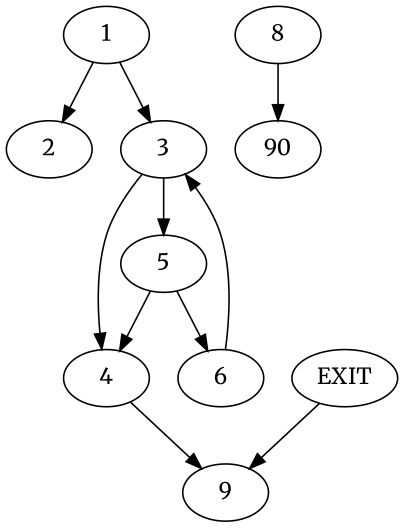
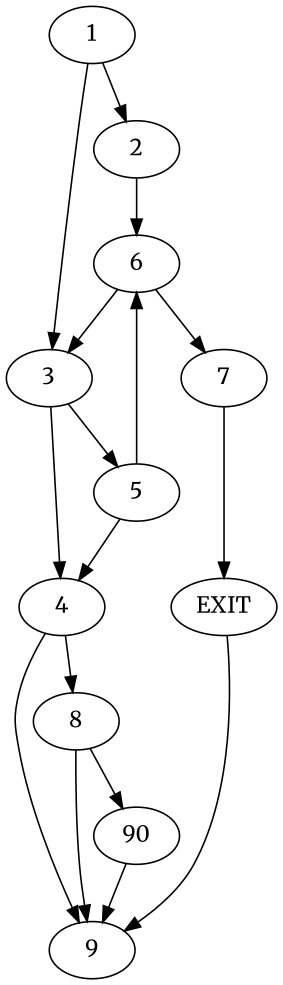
edge "2" -> "6": added
node "7": added
edge "4" -> "8": added
edge "8" -> "9": added
edge "90" -> "9": added
